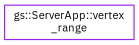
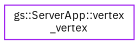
node "gs::ServerApp::vertex _range": label "gs::ServerApp::vertex _range" -> "gs::ServerApp::vertex _vertex"
